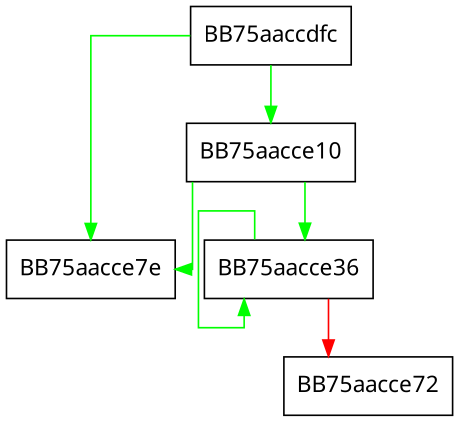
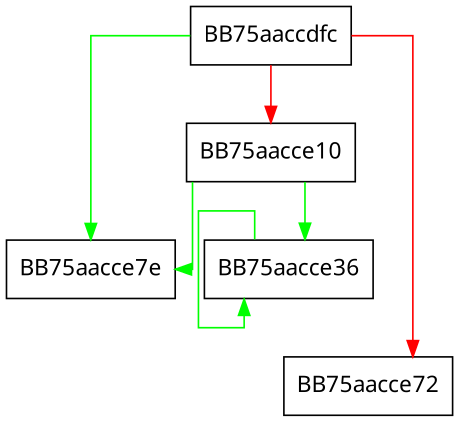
edge "BB75aaccdfc" -> "BB75aacce10": color green -> red
edge "BB75aacce36" -> "BB75aacce72": now "BB75aaccdfc" -> "BB75aacce72"
